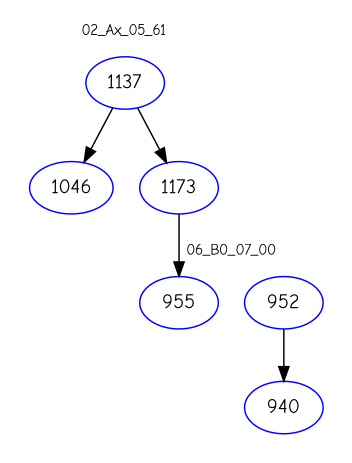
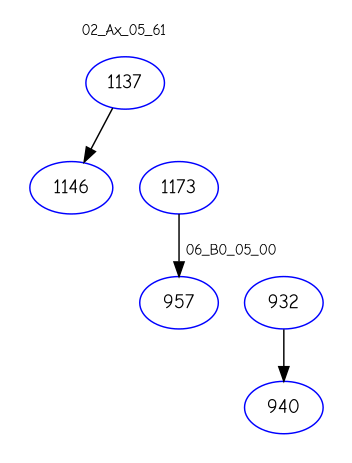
edge "1137" -> "1173": removed
node "1046": label "1046" -> "1146"
cluster "06_B0_07_00": label "06_B0_07_00" -> "06_B0_05_00"
node "955": label "955" -> "957"
node "952": label "952" -> "932"
